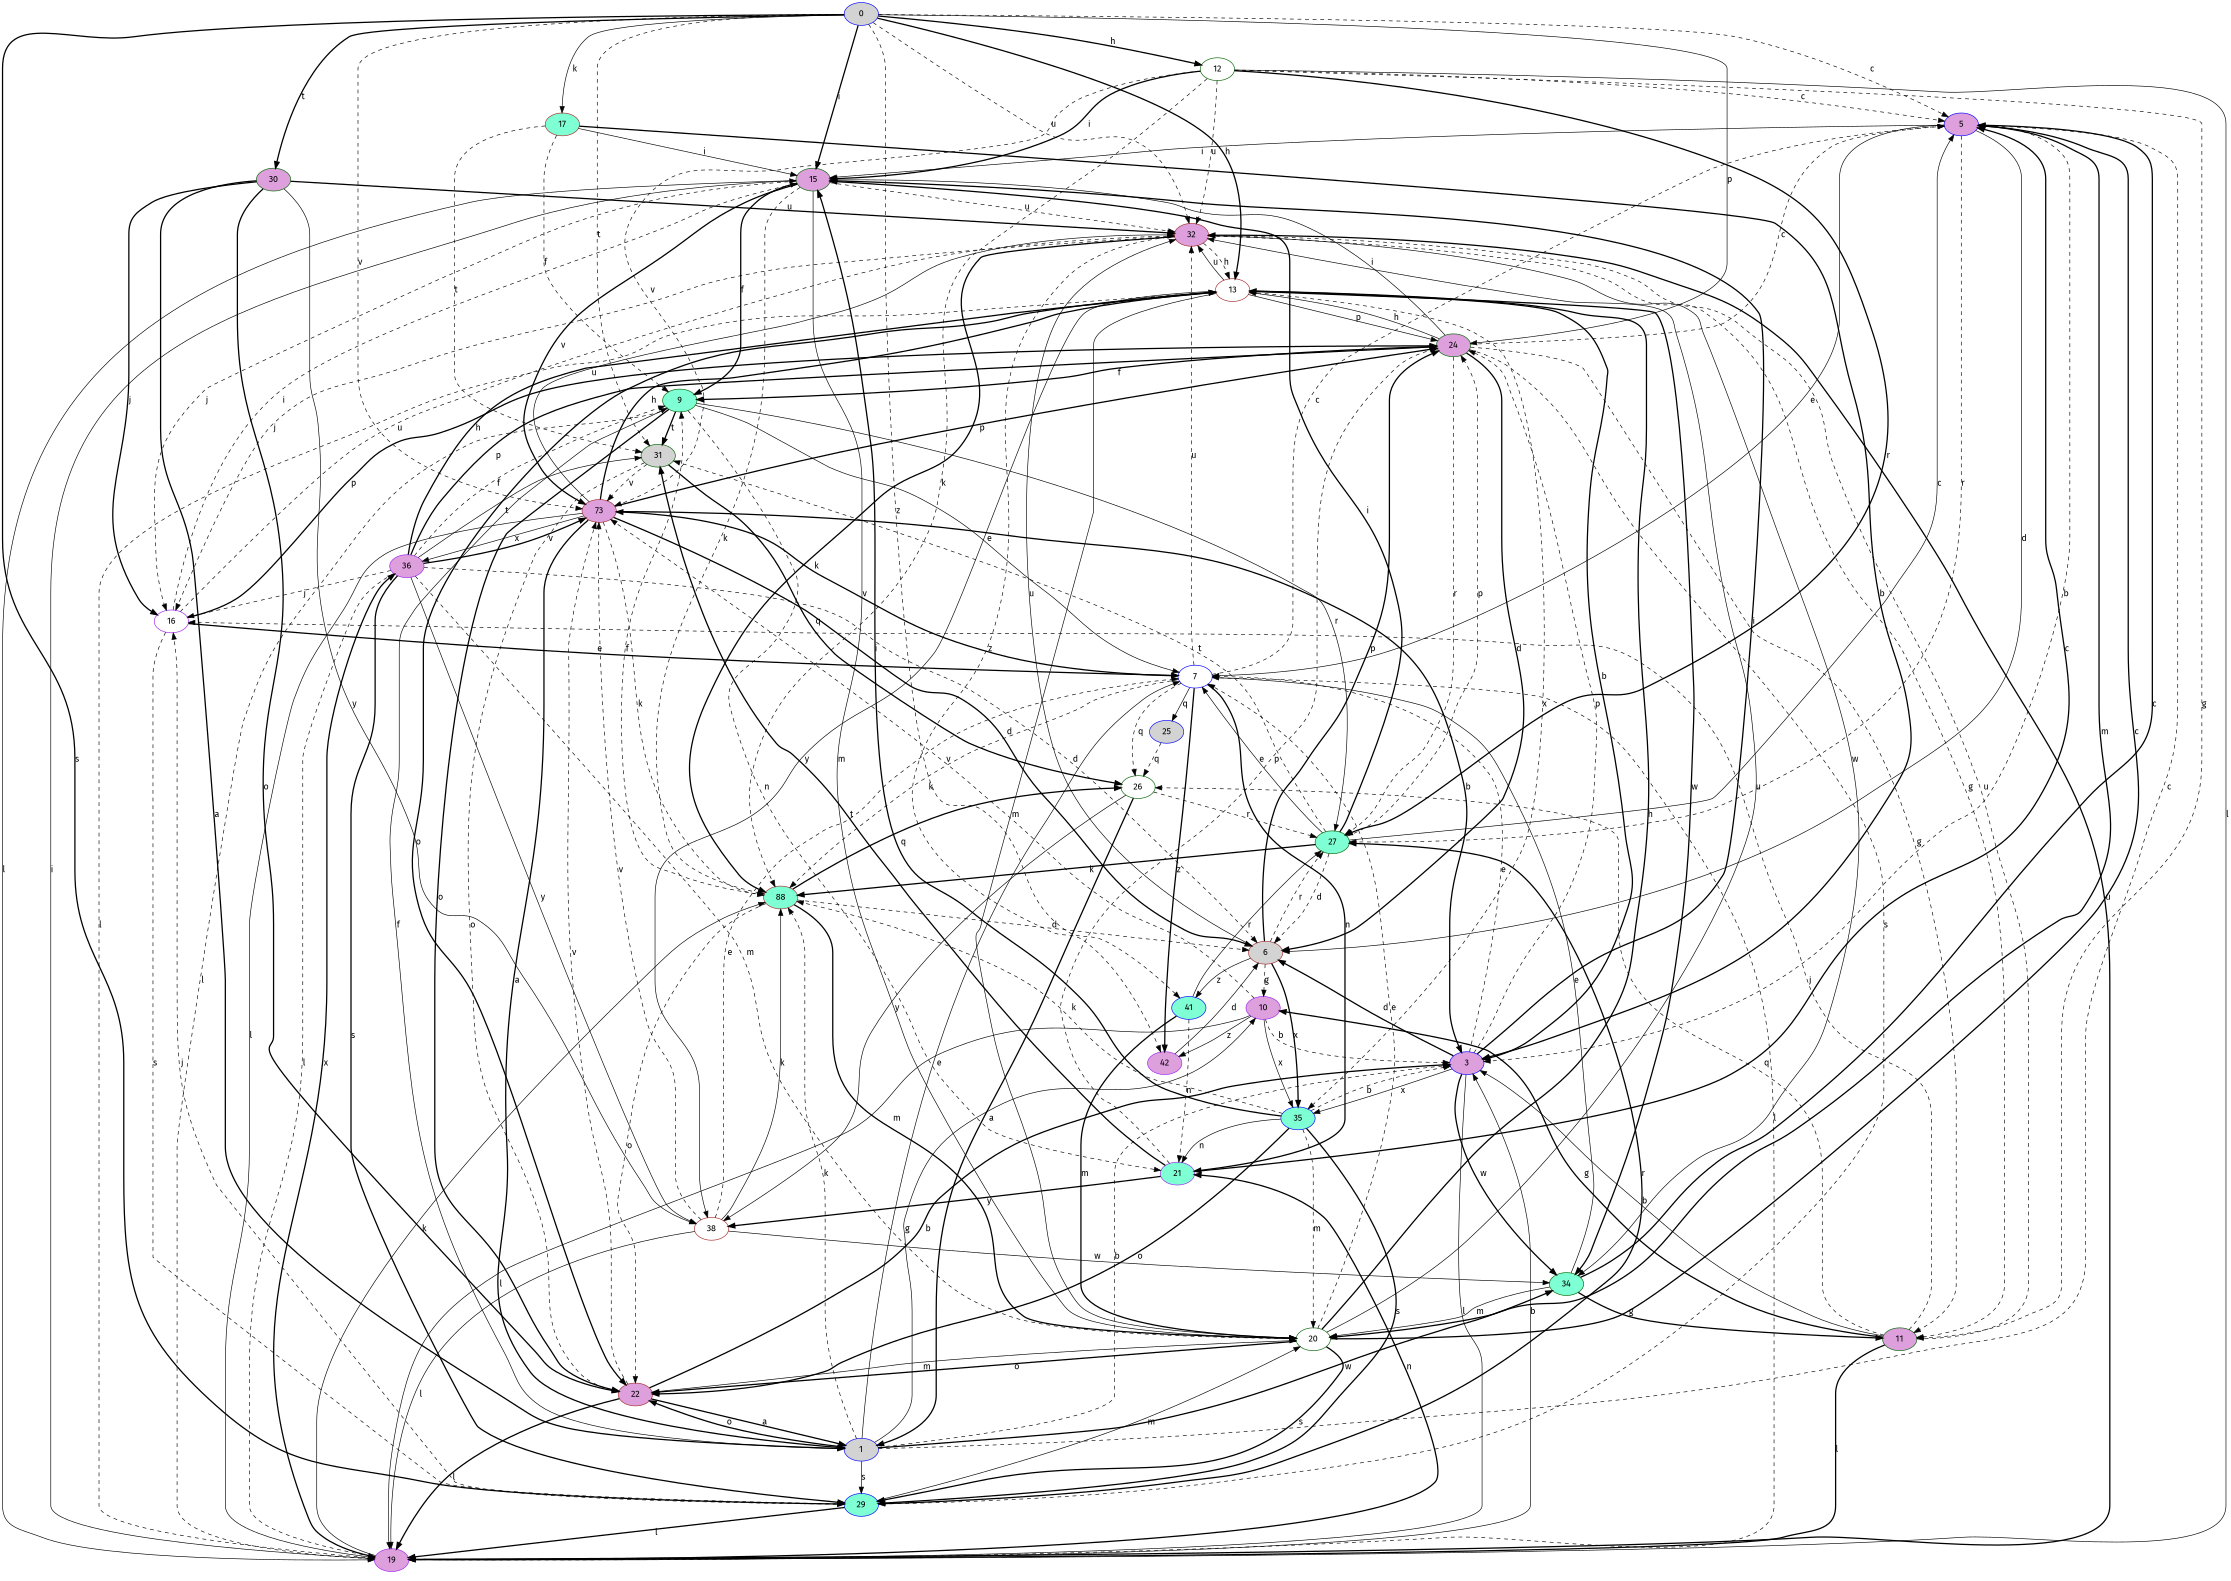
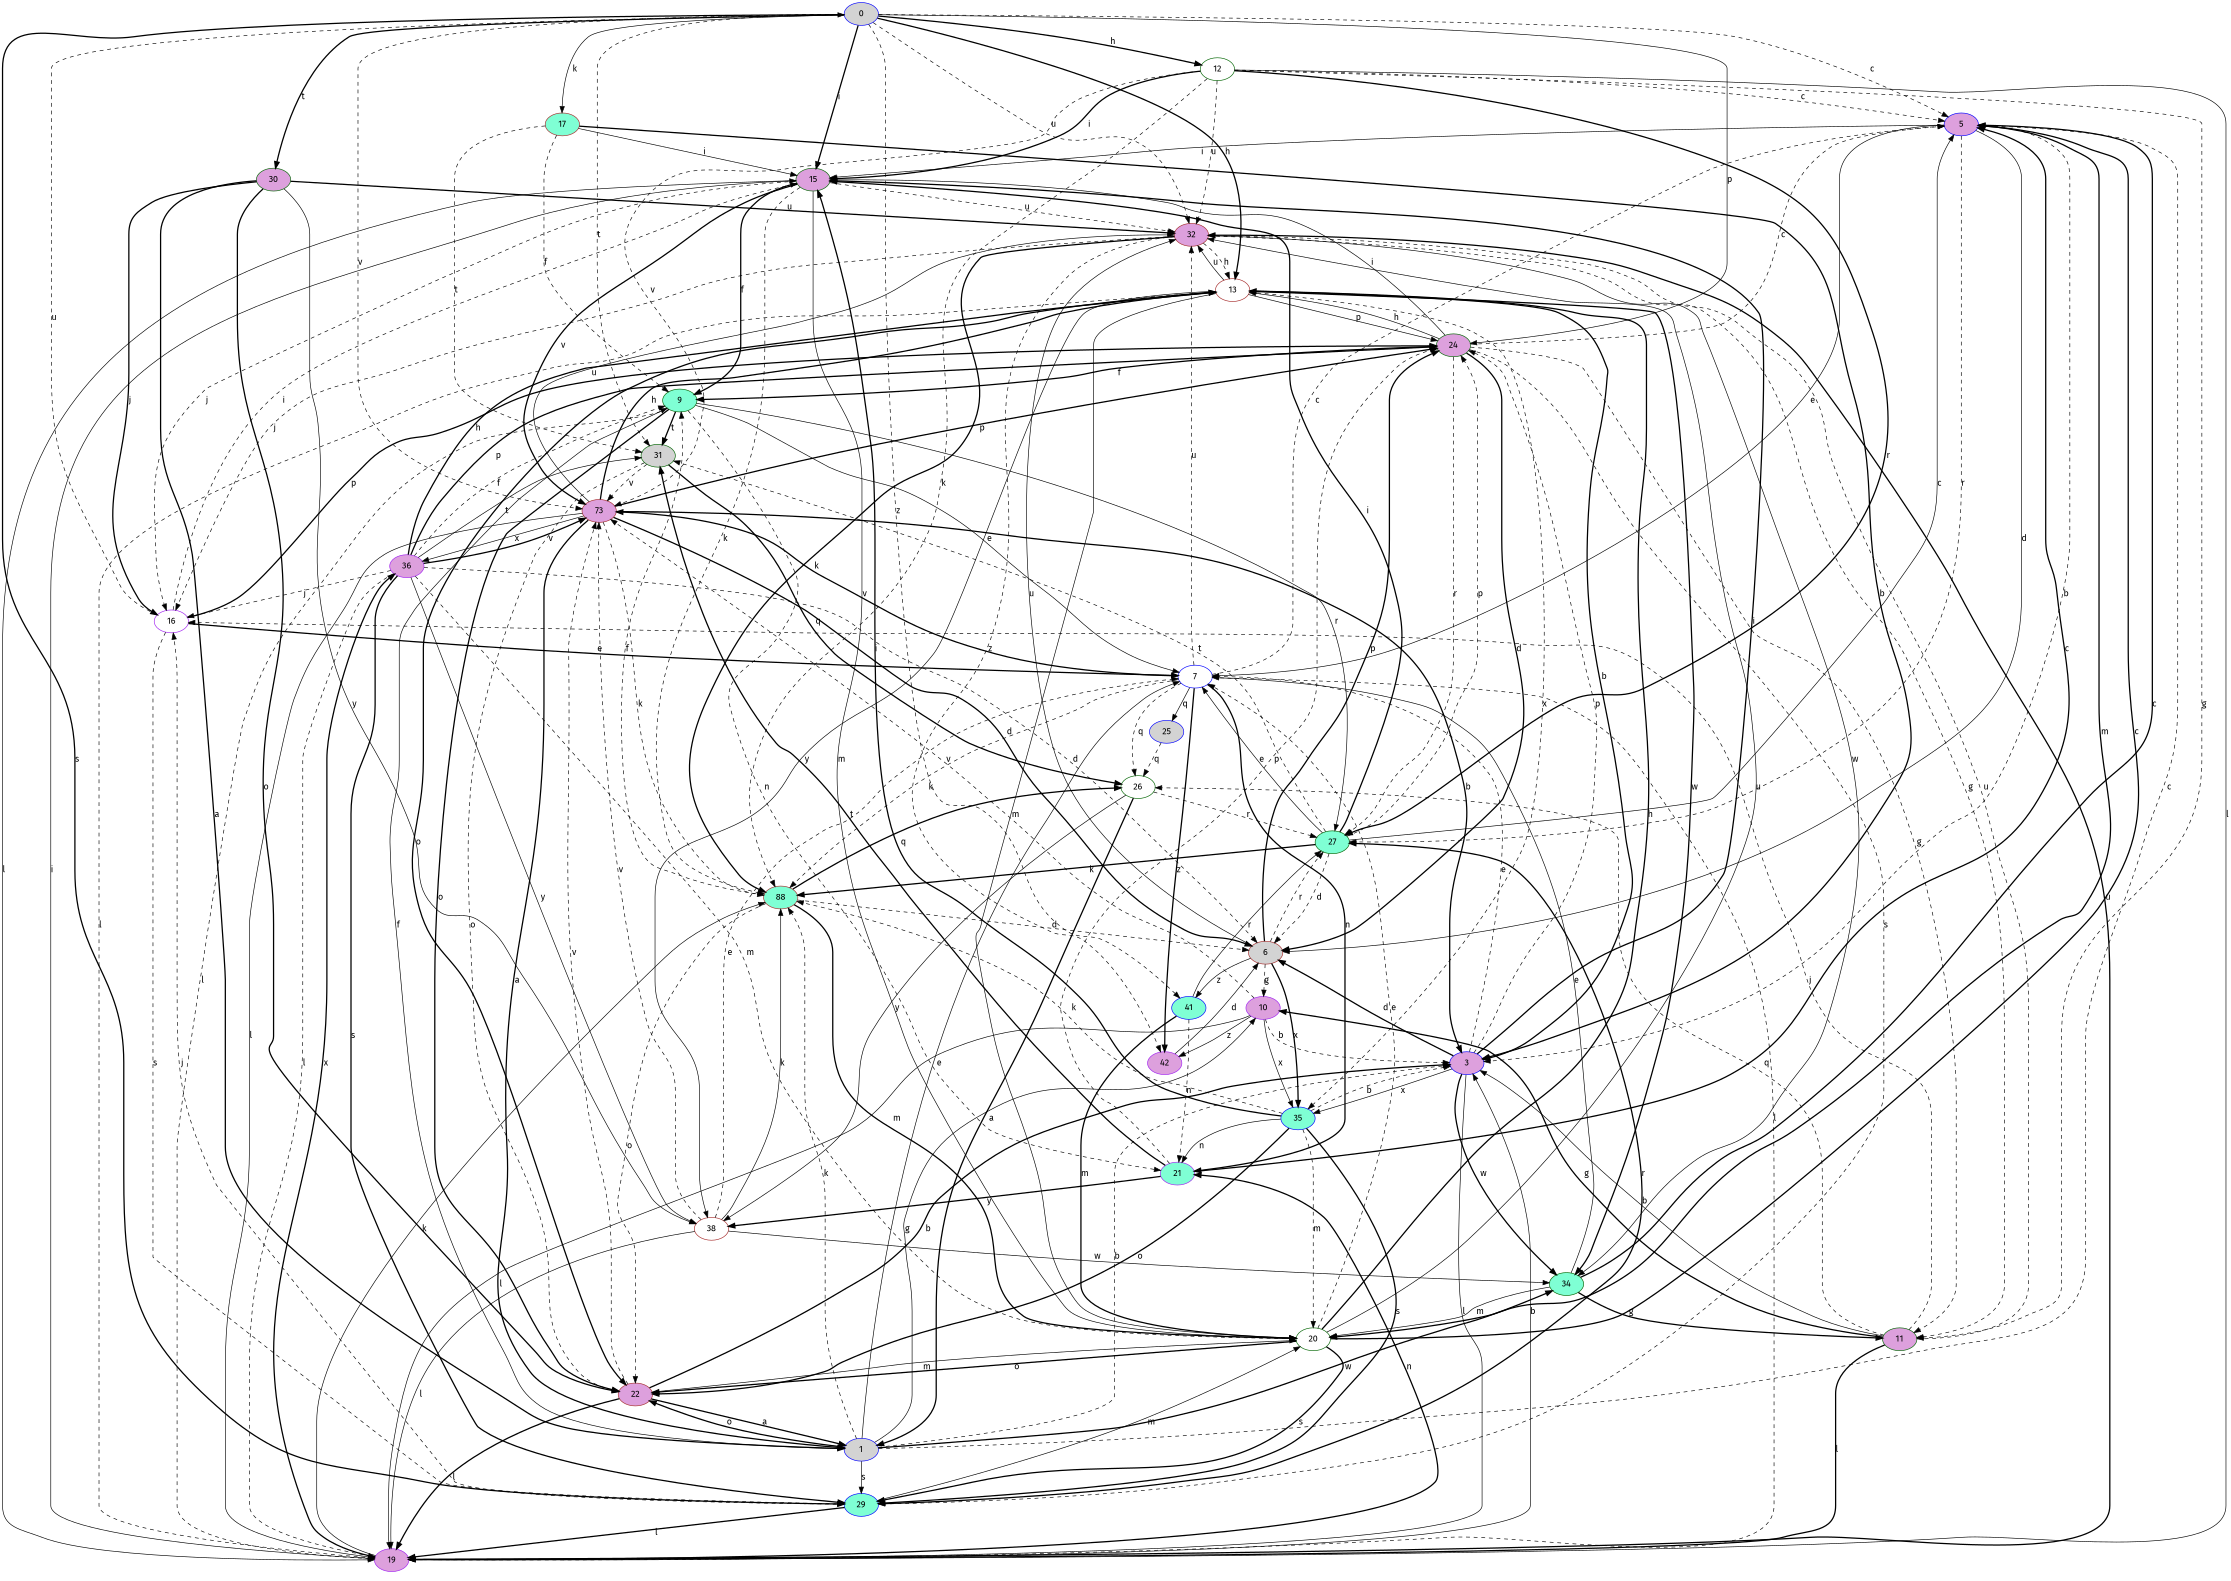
edge "16" -> "32": now "16" -> "0"
